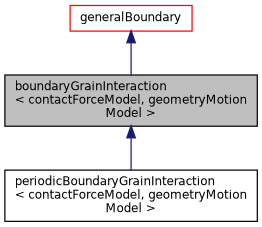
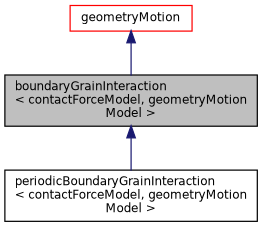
node "generalBoundary": label "generalBoundary" -> "geometryMotion"
